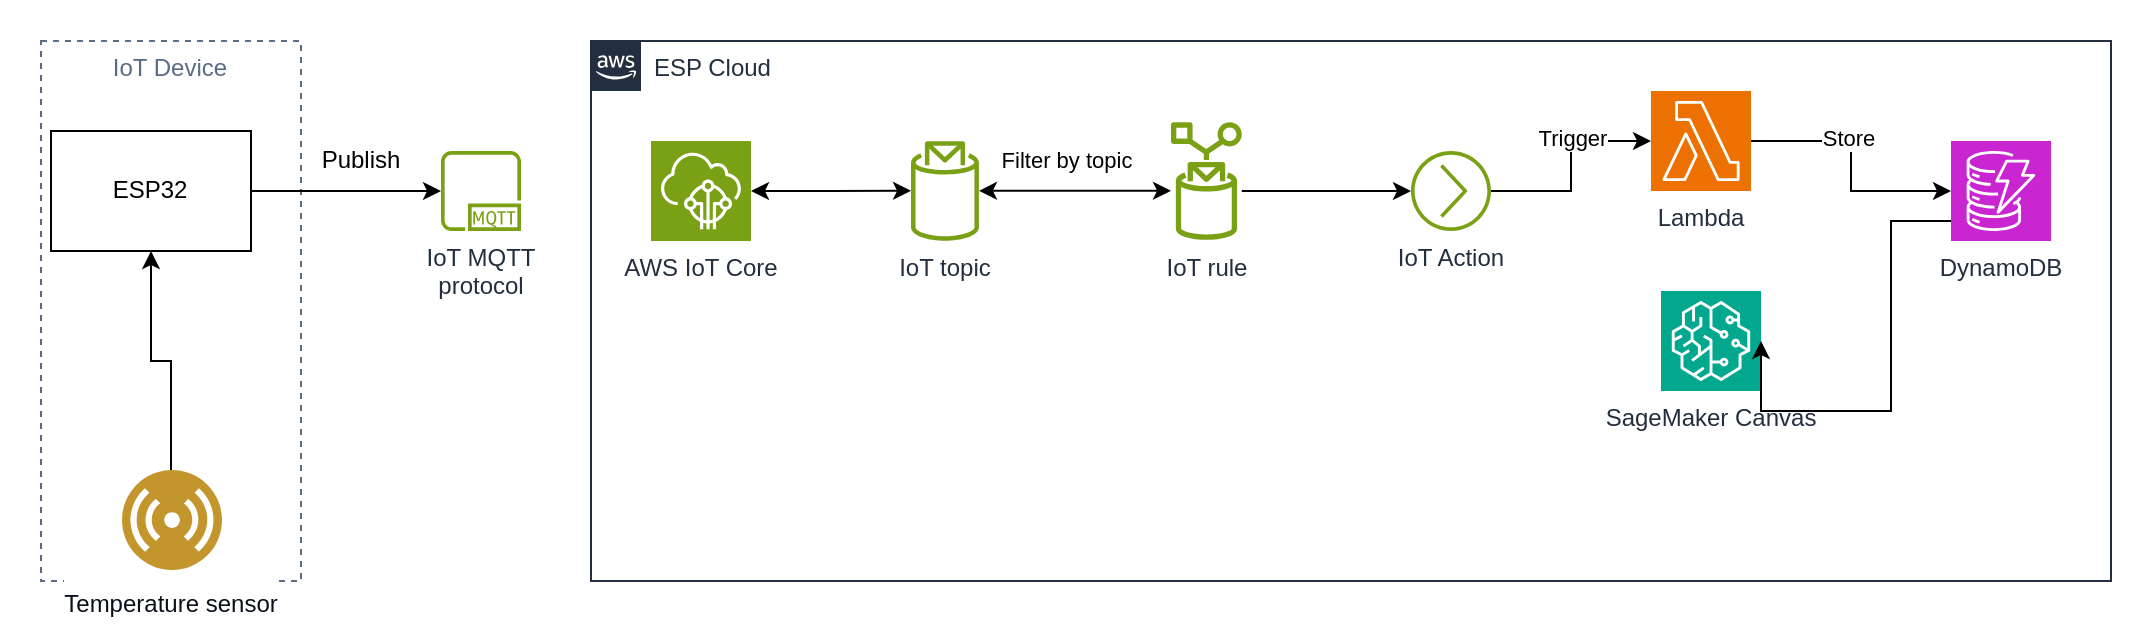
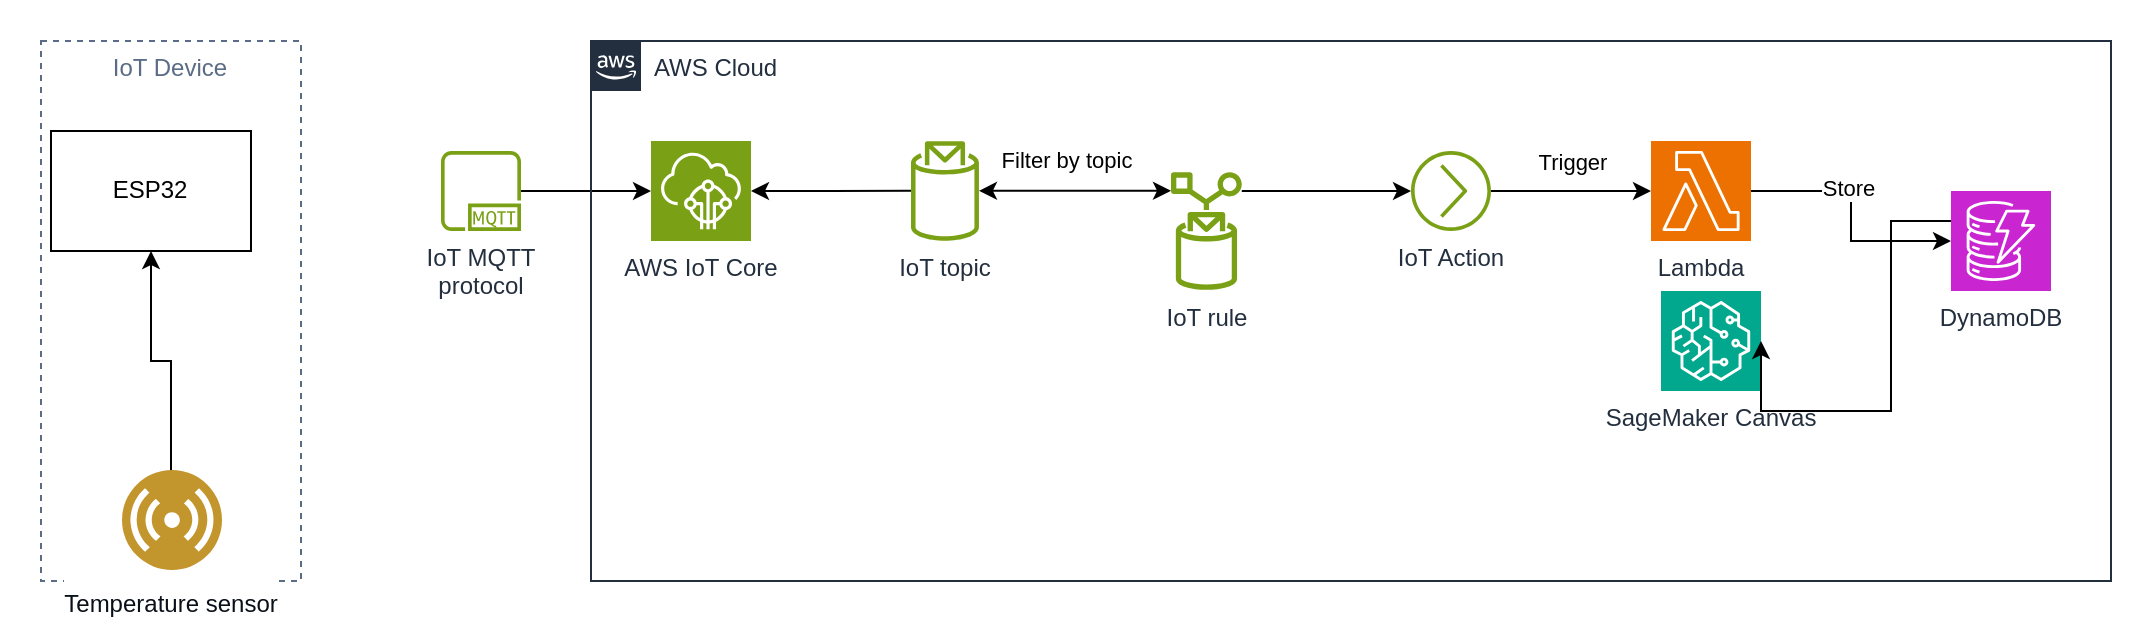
node "ESP Cloud": label "ESP Cloud" -> "AWS Cloud"
node "Lambda": moved (1701, 141) -> (1701, 191)
node "Publish": removed
node "IoT rule": moved (1206, 181) -> (1206, 231)
edge "ESP32" -> "IoT MQTT protocol": removed
edge "IoT MQTT protocol" -> "AWS IoT Core": added
edge "AWS IoT Core" -- "IoT topic": arrowhead classic -> none
node "DynamoDB": moved (2001, 191) -> (2001, 241)
